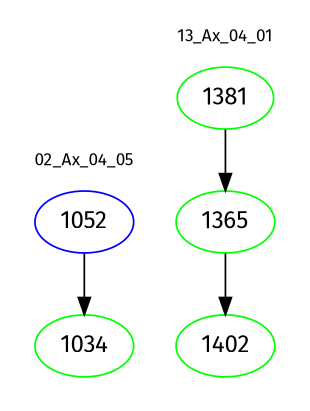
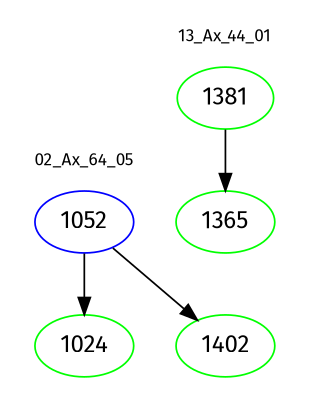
cluster "13_Ax_04_01": label "13_Ax_04_01" -> "13_Ax_44_01"
cluster "02_Ax_04_05": label "02_Ax_04_05" -> "02_Ax_64_05"
edge "1365" -> "1402": now "1052" -> "1402"
node "1034": label "1034" -> "1024"
